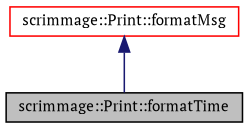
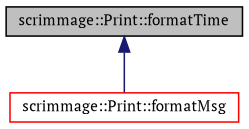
edge "scrimmage::Print::formatTime" -> "scrimmage::Print::formatMsg": reversed
